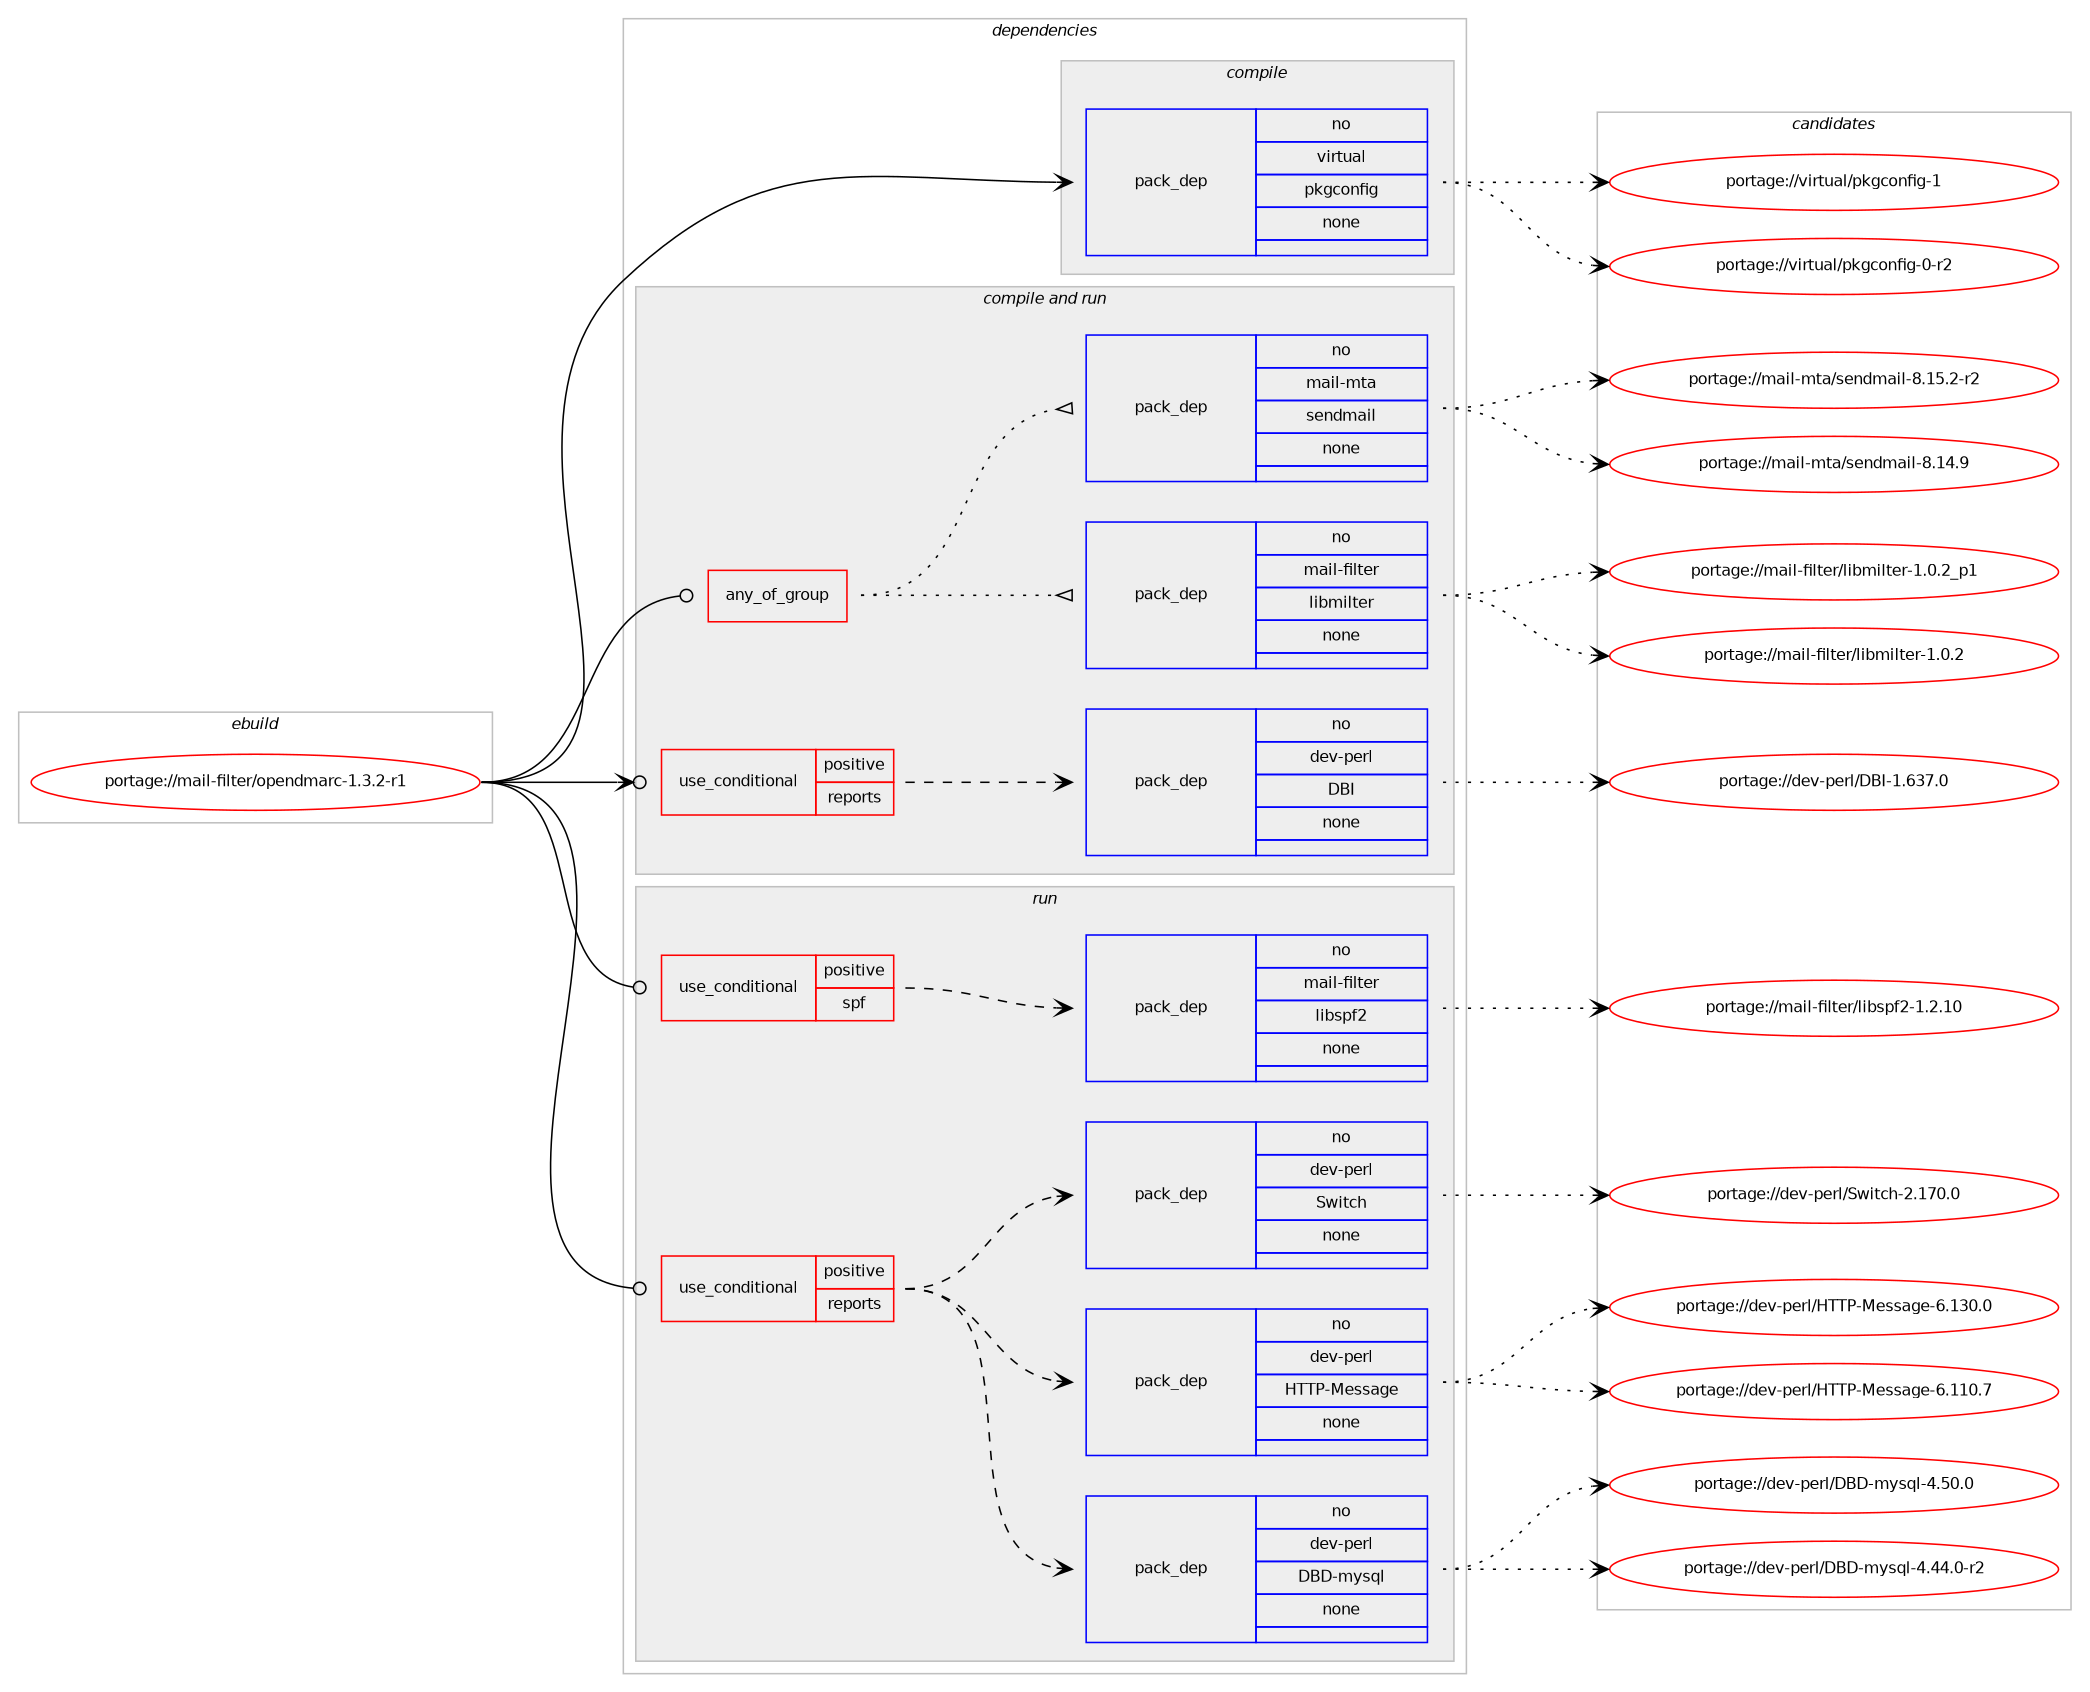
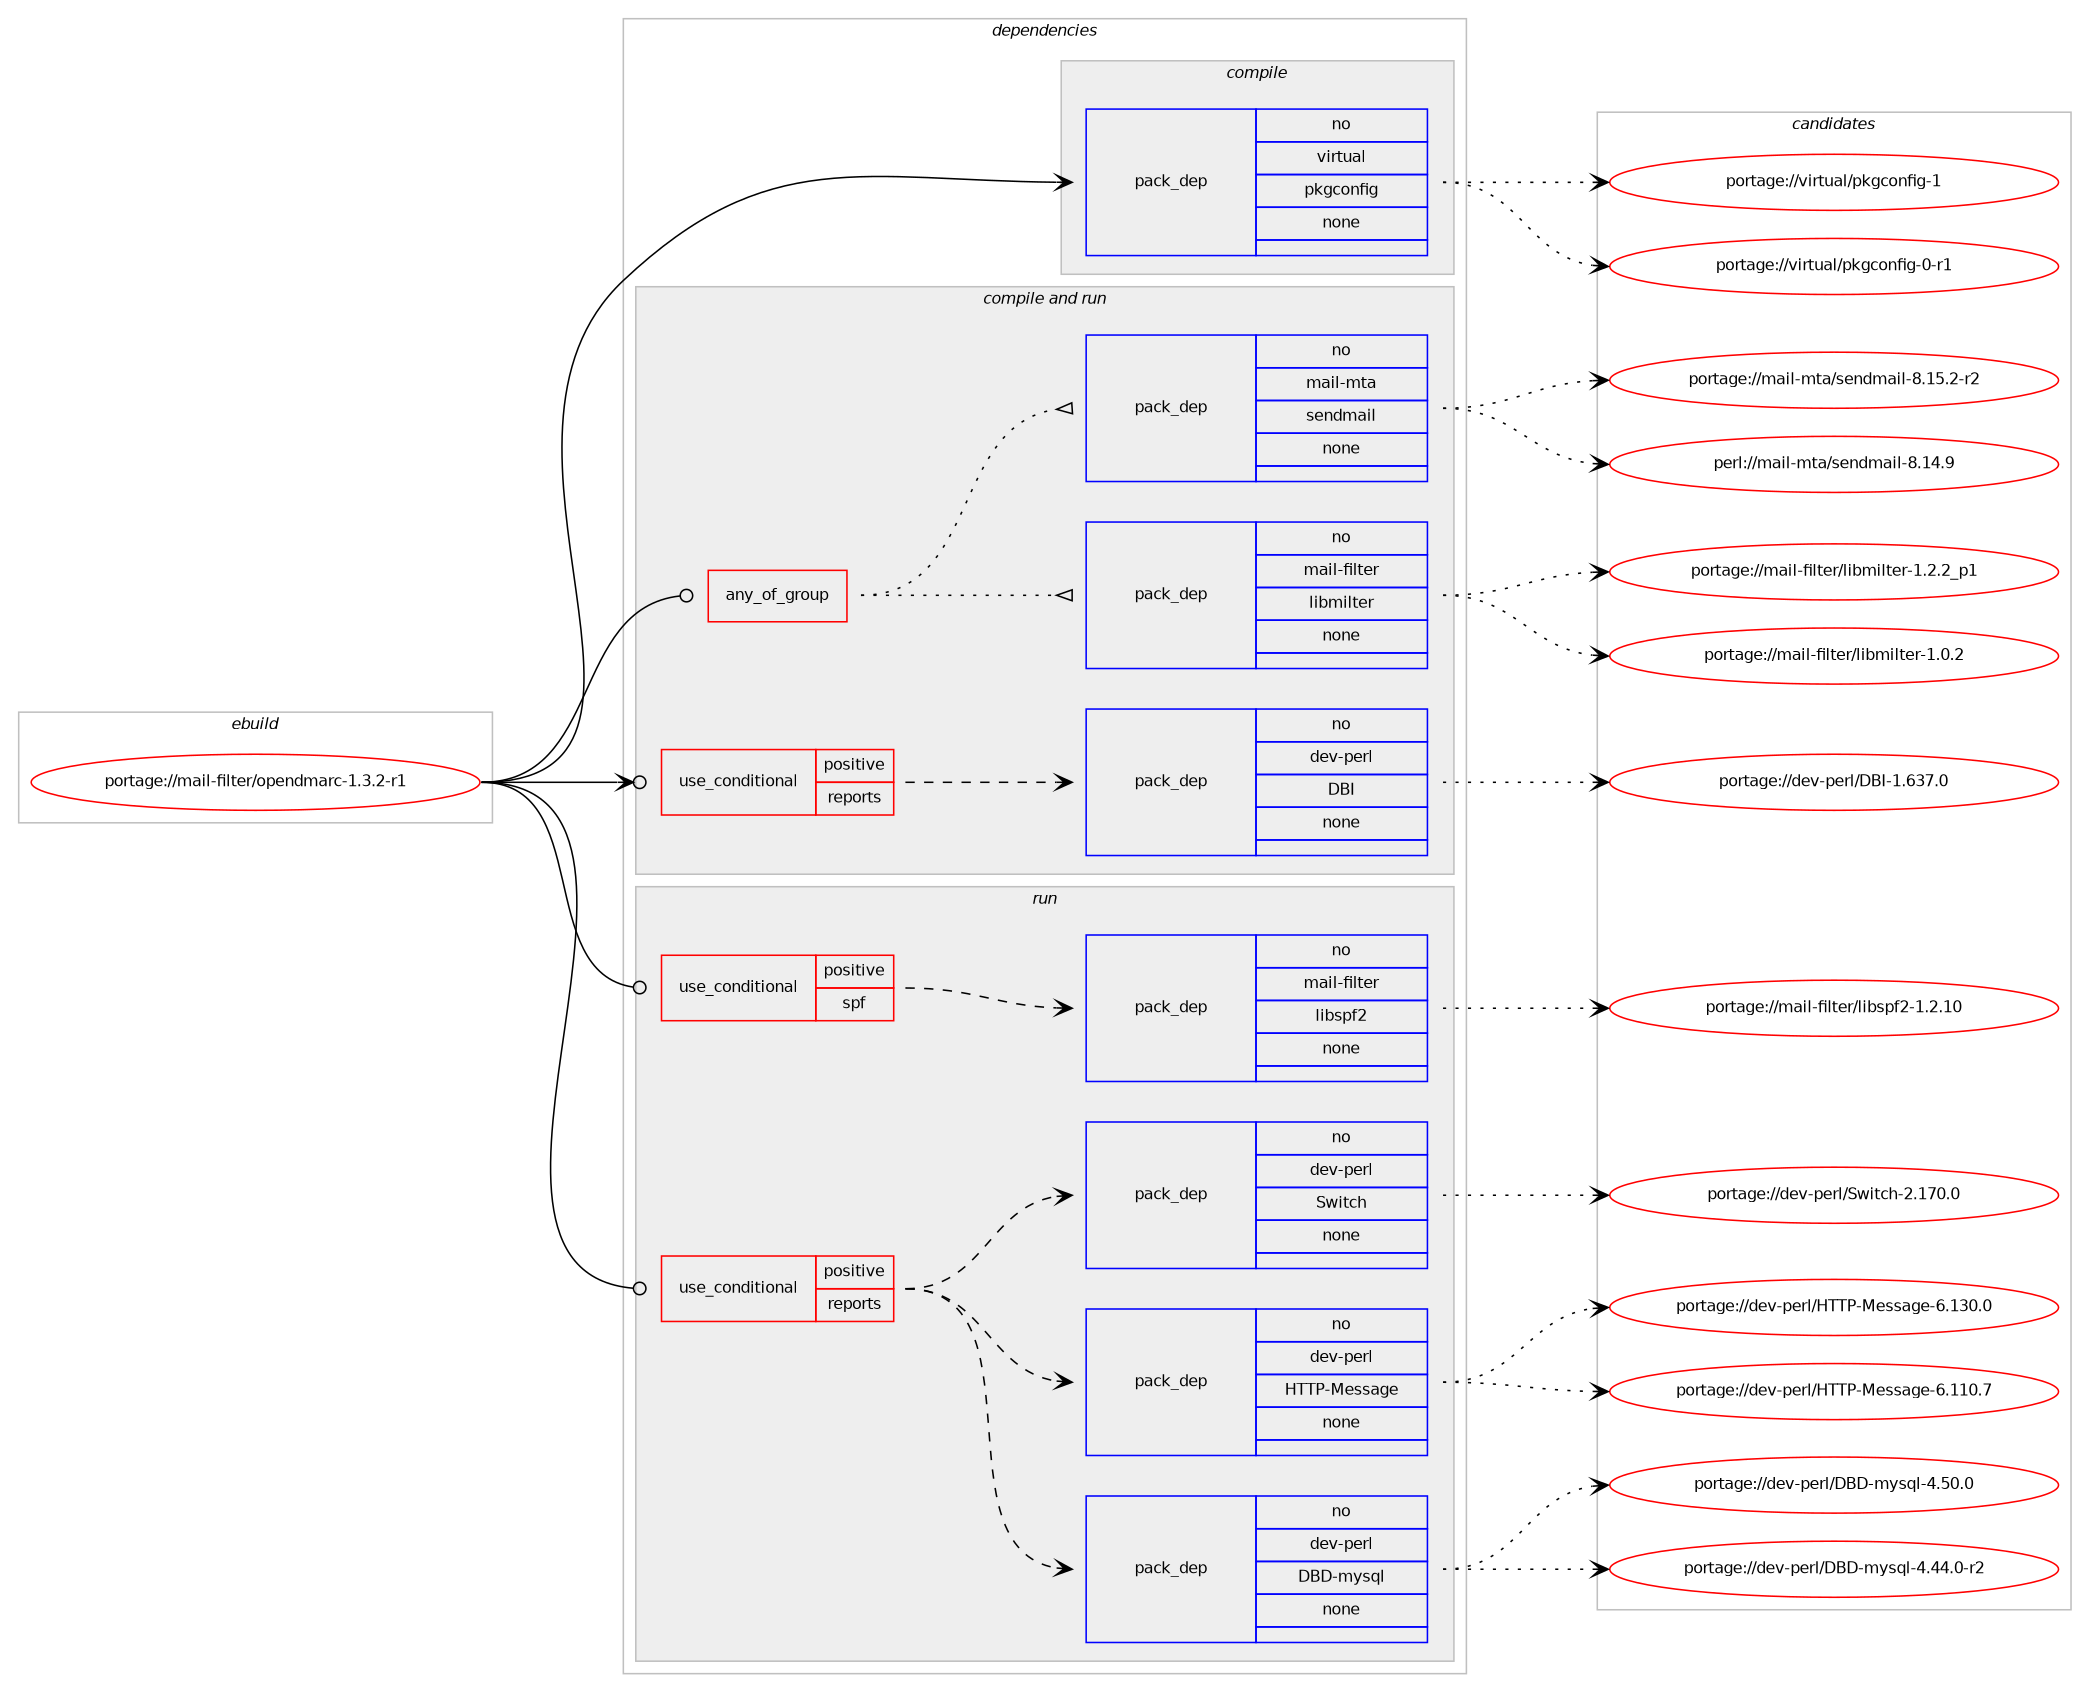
node "portage://virtual/pkgconfig-0-r2": label "portage://virtual/pkgconfig-0-r2" -> "portage://virtual/pkgconfig-0-r1"
node "portage://mail-mta/sendmail-8.14.9": label "portage://mail-mta/sendmail-8.14.9" -> "perl://mail-mta/sendmail-8.14.9"
node "portage://mail-filter/libmilter-1.0.2_p1": label "portage://mail-filter/libmilter-1.0.2_p1" -> "portage://mail-filter/libmilter-1.2.2_p1"
